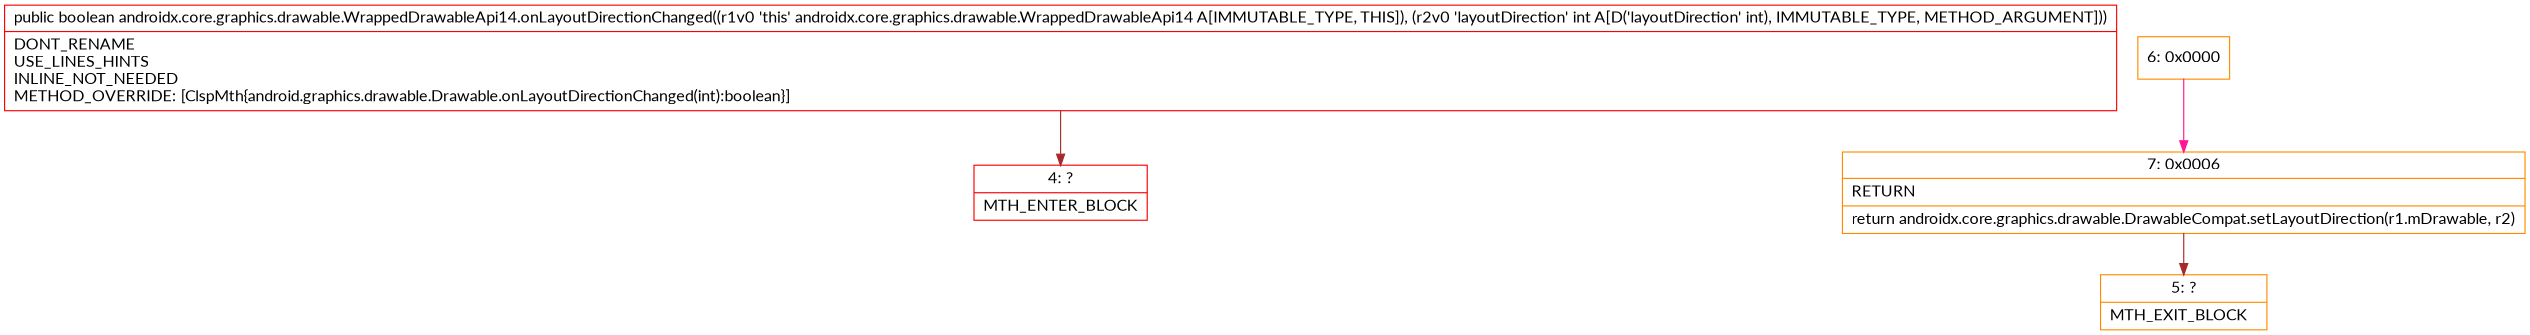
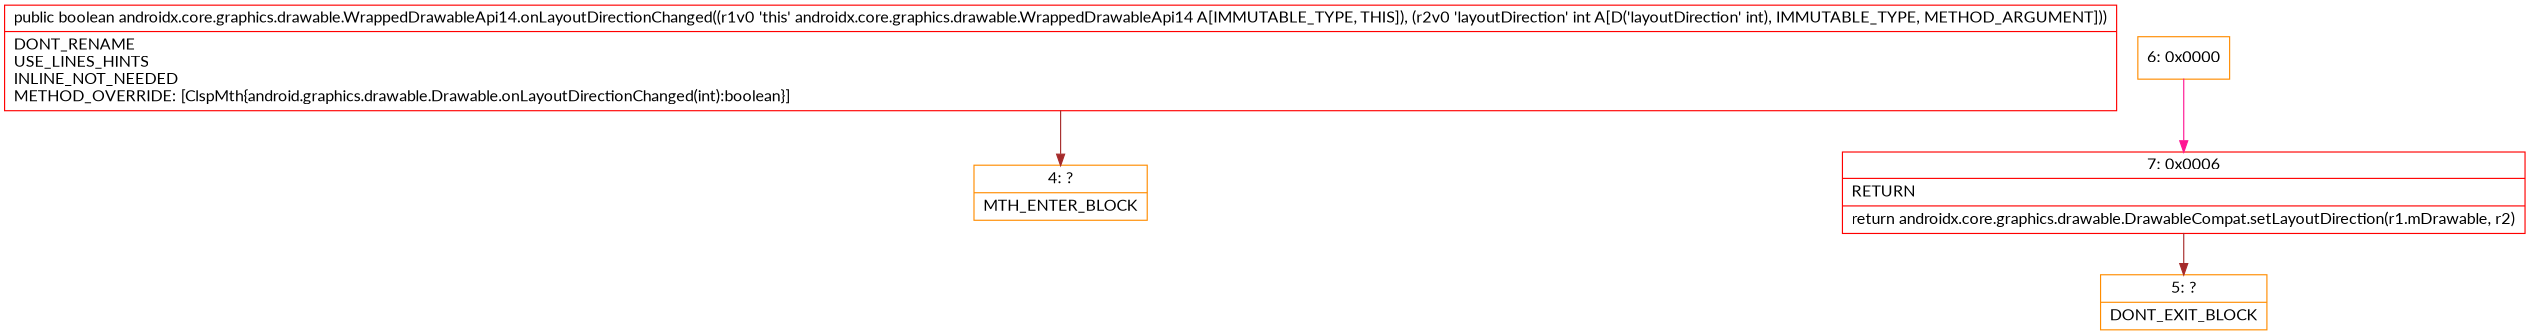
node "4: ?": color red -> darkorange
node "7: 0x0006": color darkorange -> red
node "5: ?": text "MTH_EXIT_BLOCK" -> "DONT_EXIT_BLOCK"
